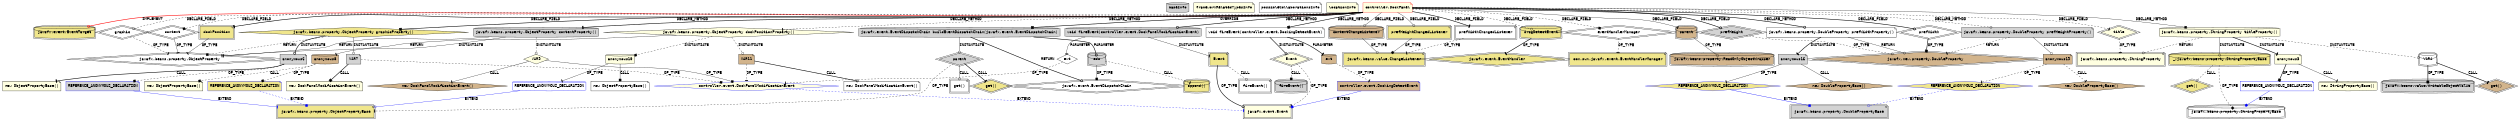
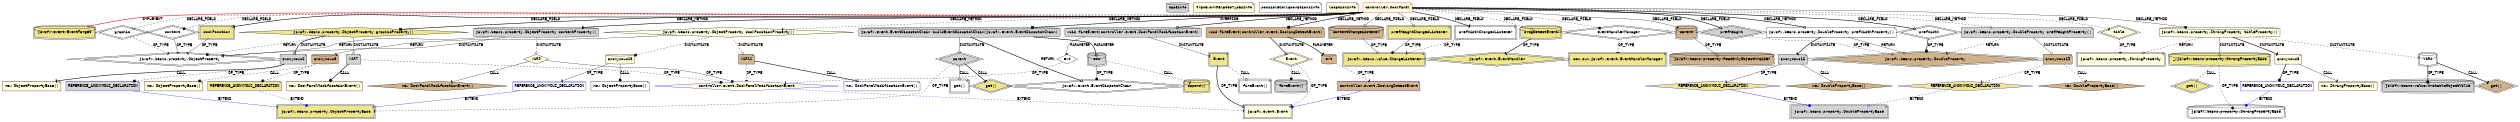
node "void fireEvent(controller.event.DockingDetectEvent)": fillcolor white -> tan
node "javafx.new.property.DoubleProperty": label "javafx.new.property.DoubleProperty" -> "javafx.beans.property.DoubleProperty"
